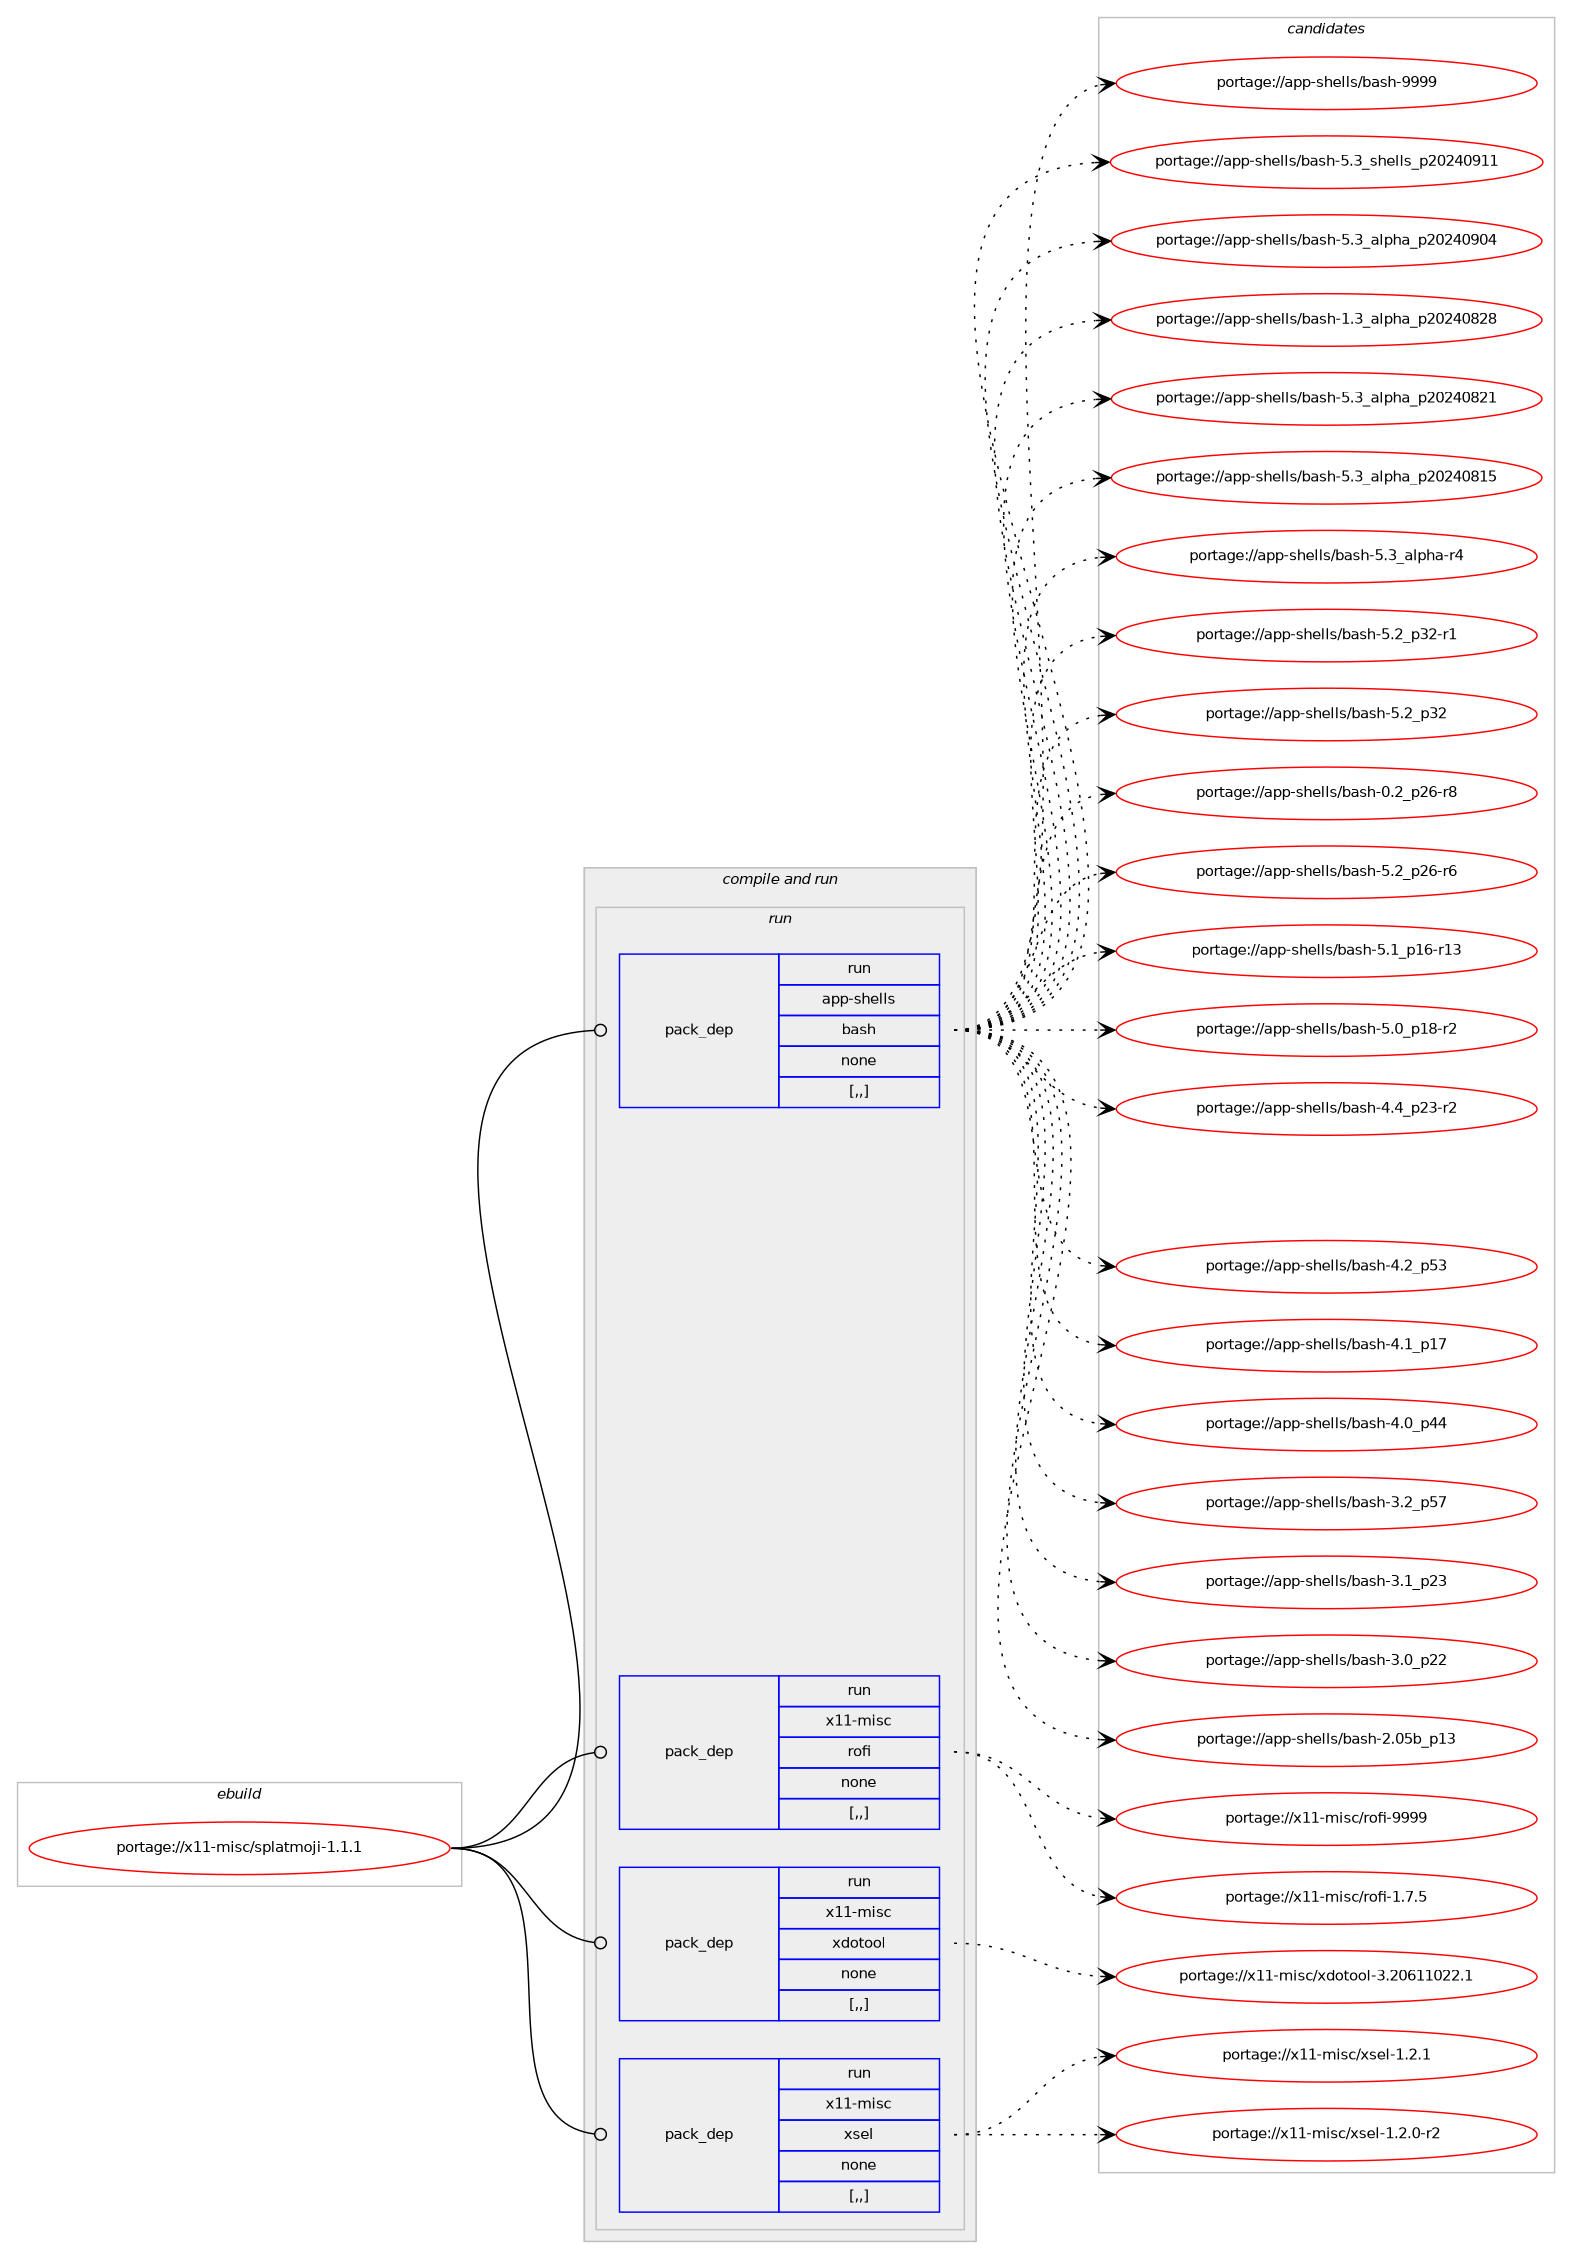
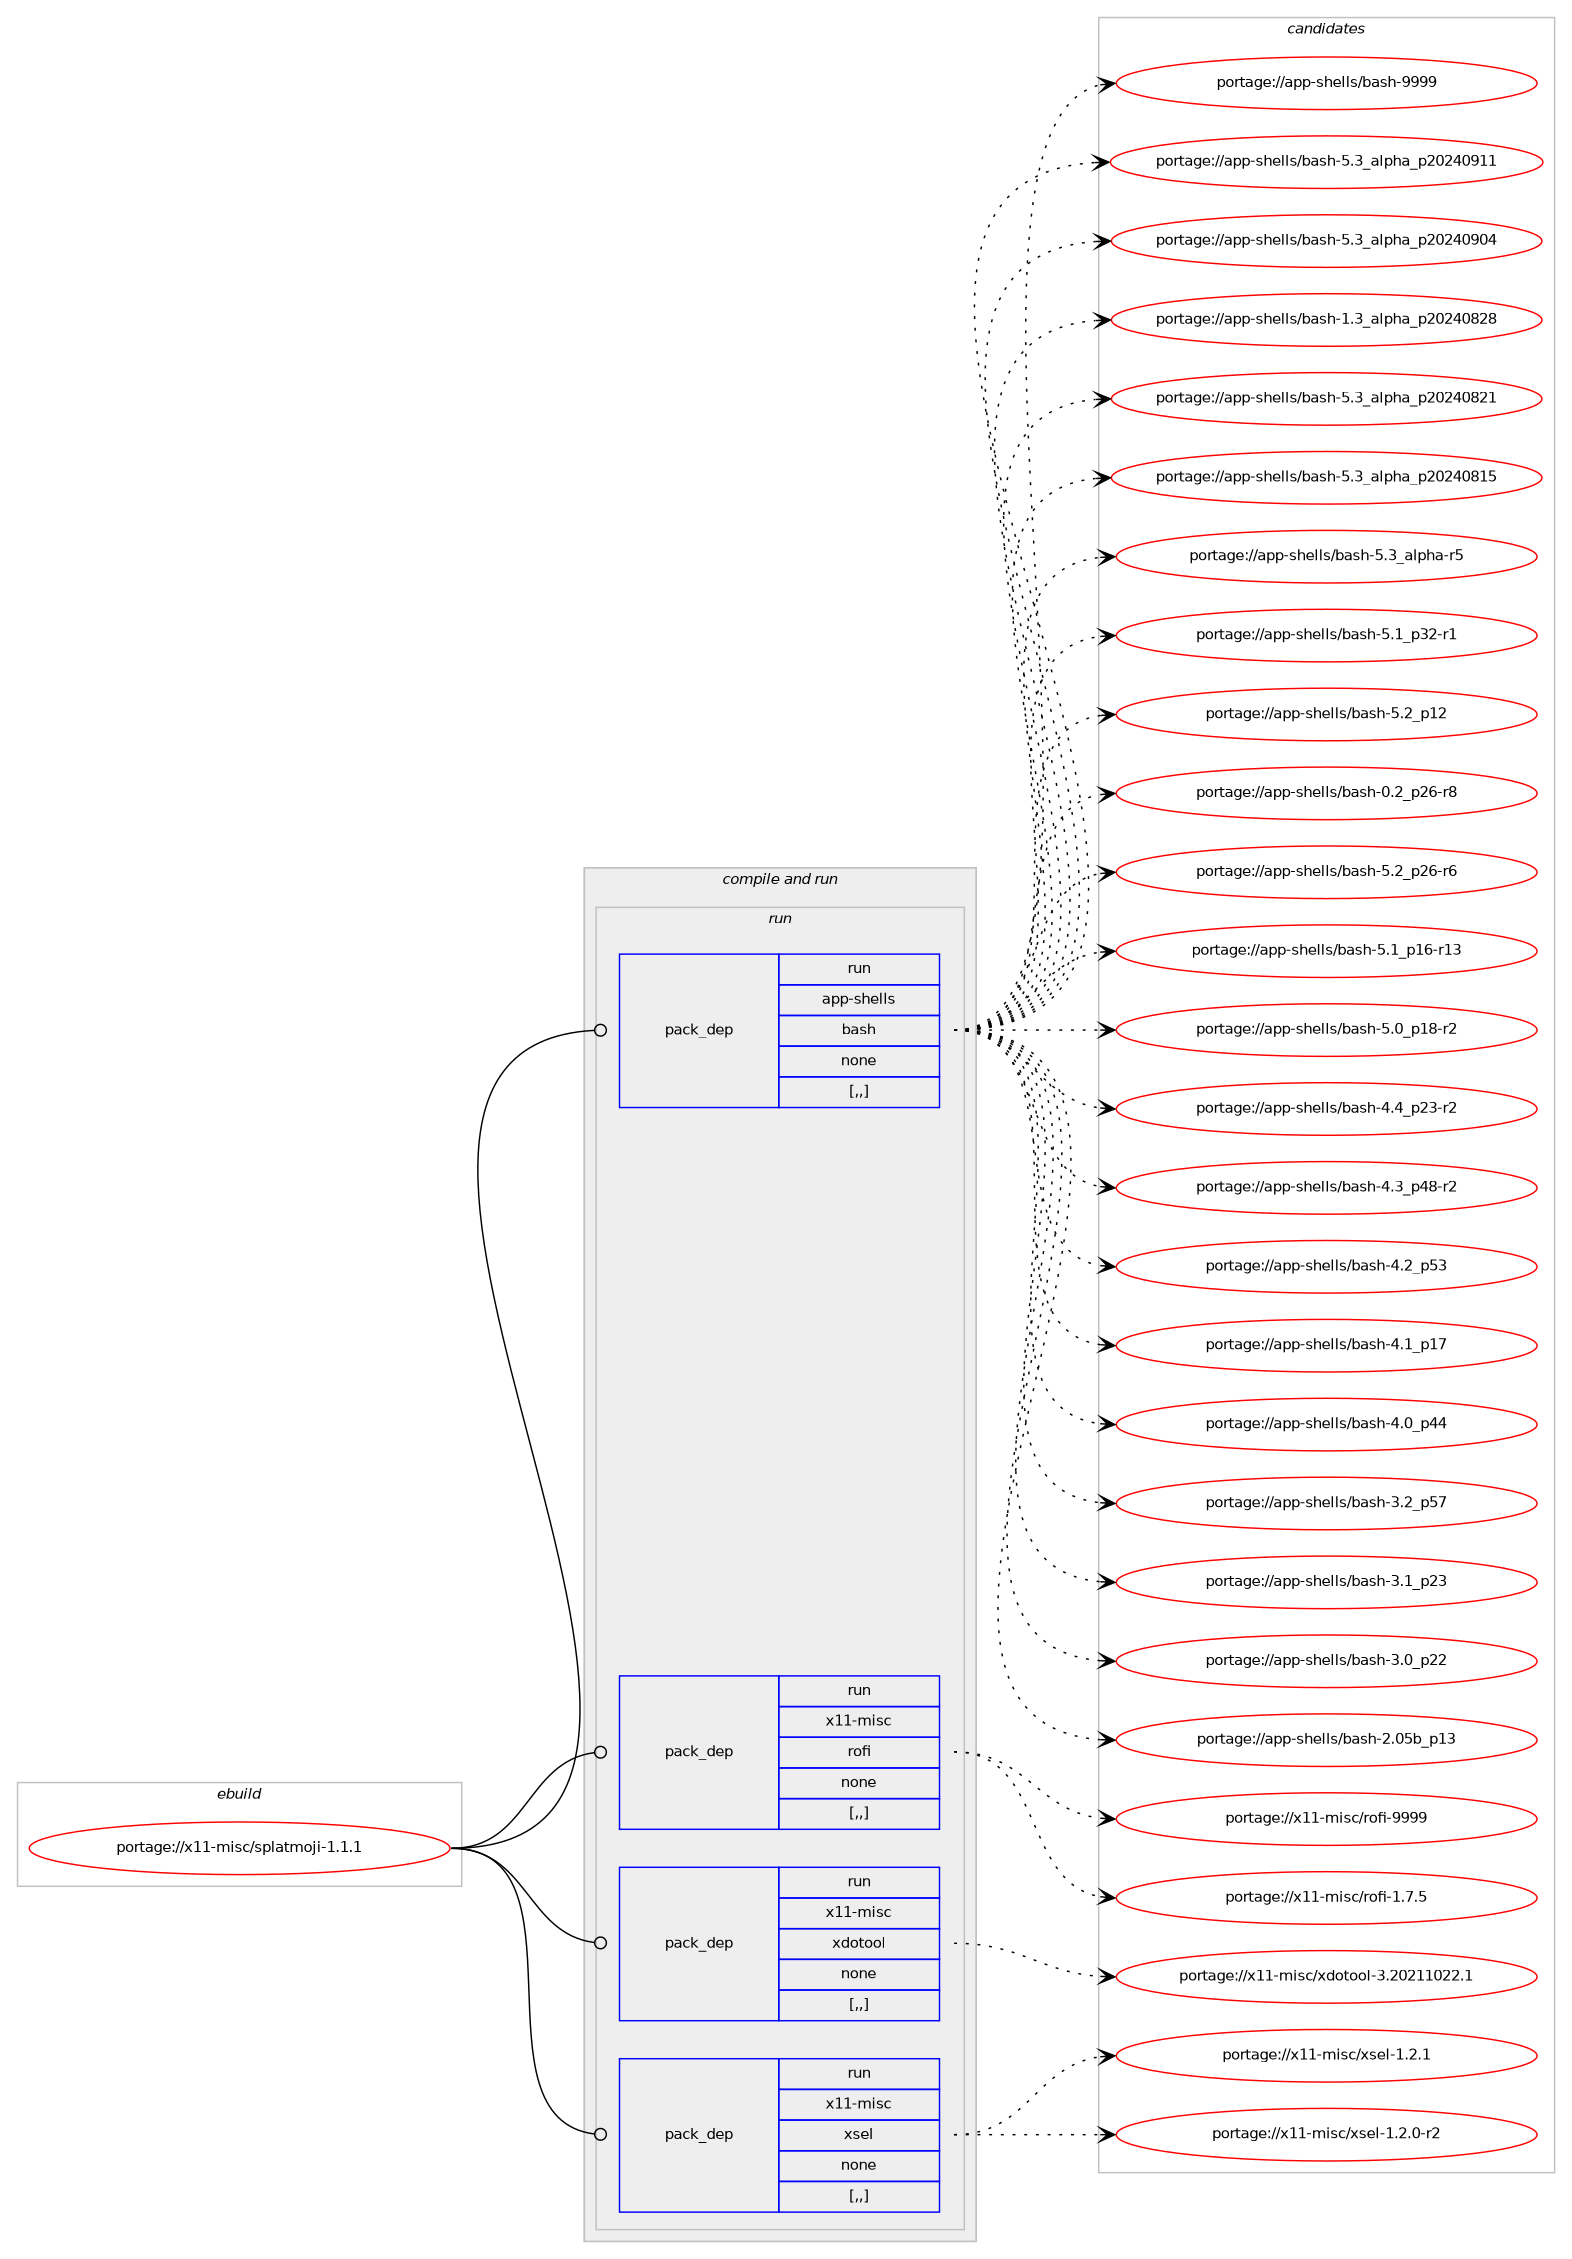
node "portage://app-shells/bash-5.3_shells_p20240911": label "portage://app-shells/bash-5.3_shells_p20240911" -> "portage://app-shells/bash-5.3_alpha_p20240911"
node "portage://app-shells/bash-5.3_alpha-r4": label "portage://app-shells/bash-5.3_alpha-r4" -> "portage://app-shells/bash-5.3_alpha-r5"
node "portage://app-shells/bash-5.2_p32-r1": label "portage://app-shells/bash-5.2_p32-r1" -> "portage://app-shells/bash-5.1_p32-r1"
node "portage://app-shells/bash-5.2_p32": label "portage://app-shells/bash-5.2_p32" -> "portage://app-shells/bash-5.2_p12"
node "portage://app-shells/bash-4.3_p48-r2": added
node "portage://x11-misc/xdotool-3.20611022.1": label "portage://x11-misc/xdotool-3.20611022.1" -> "portage://x11-misc/xdotool-3.20211022.1"
